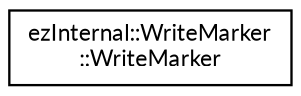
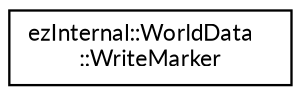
node "ezInternal::WriteMarker ::WriteMarker": label "ezInternal::WriteMarker ::WriteMarker" -> "ezInternal::WorldData ::WriteMarker"
